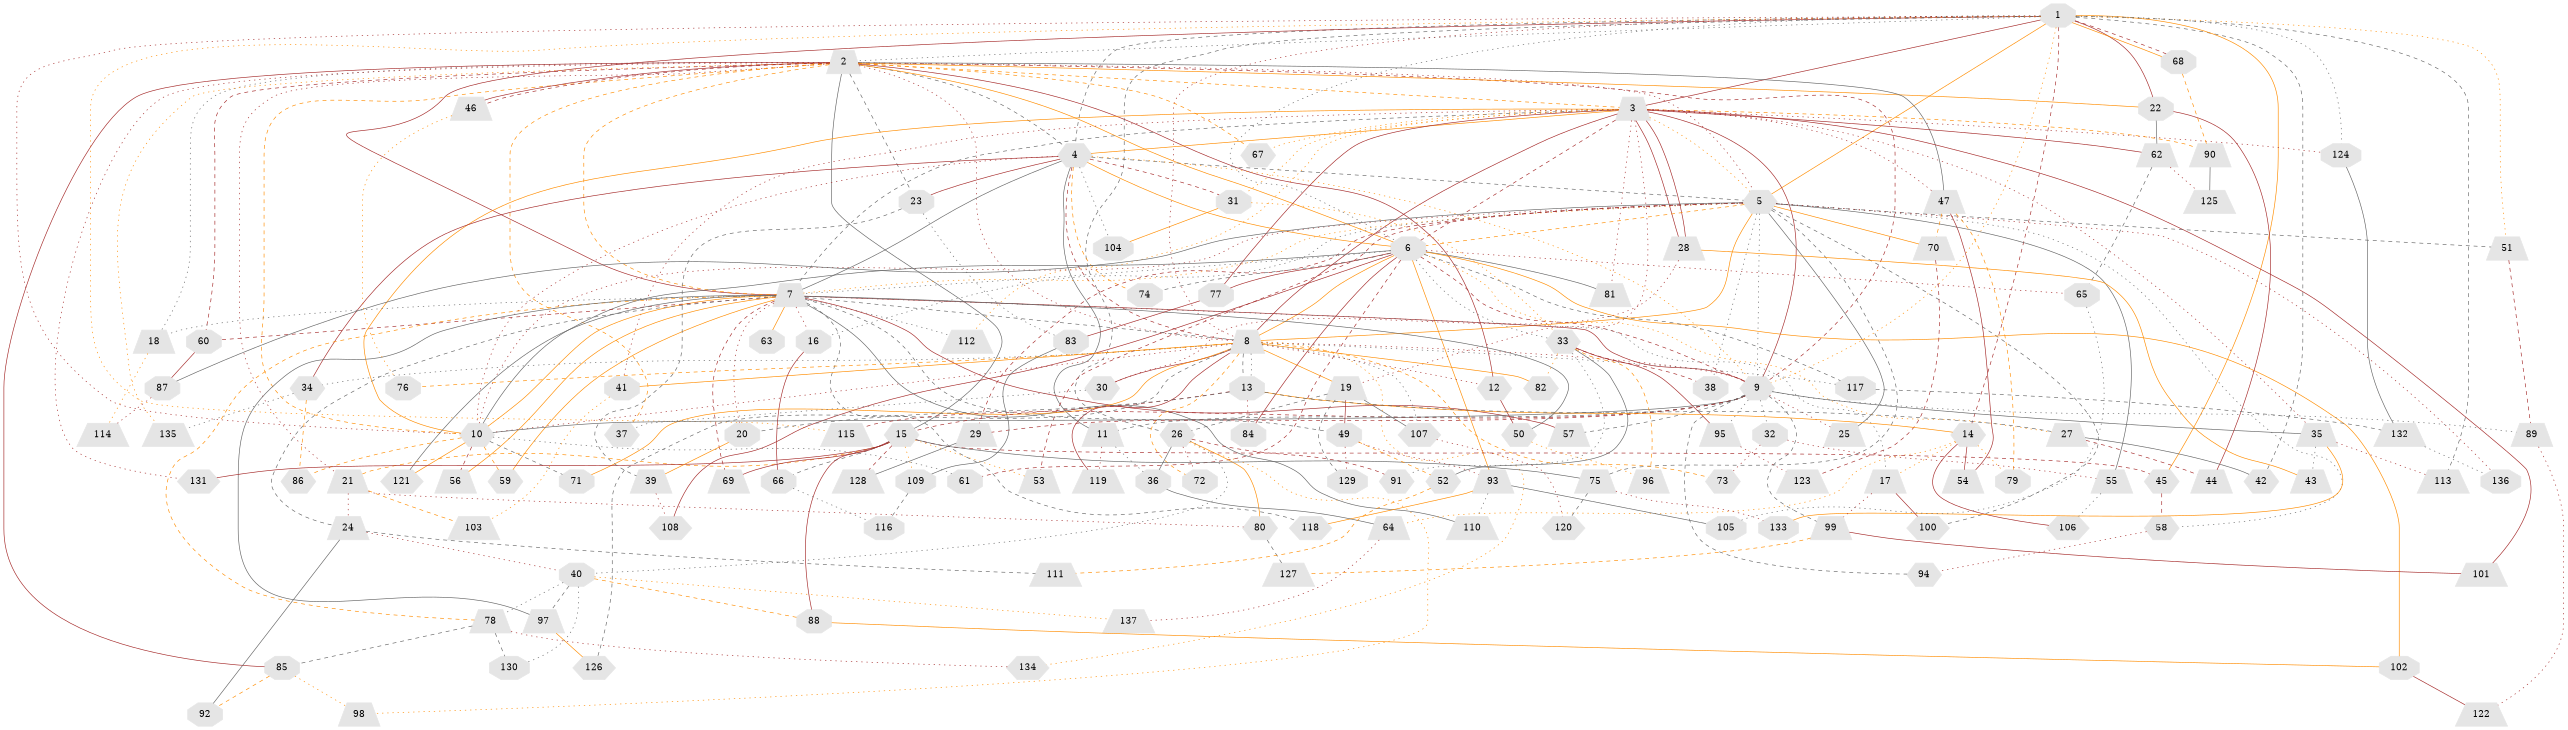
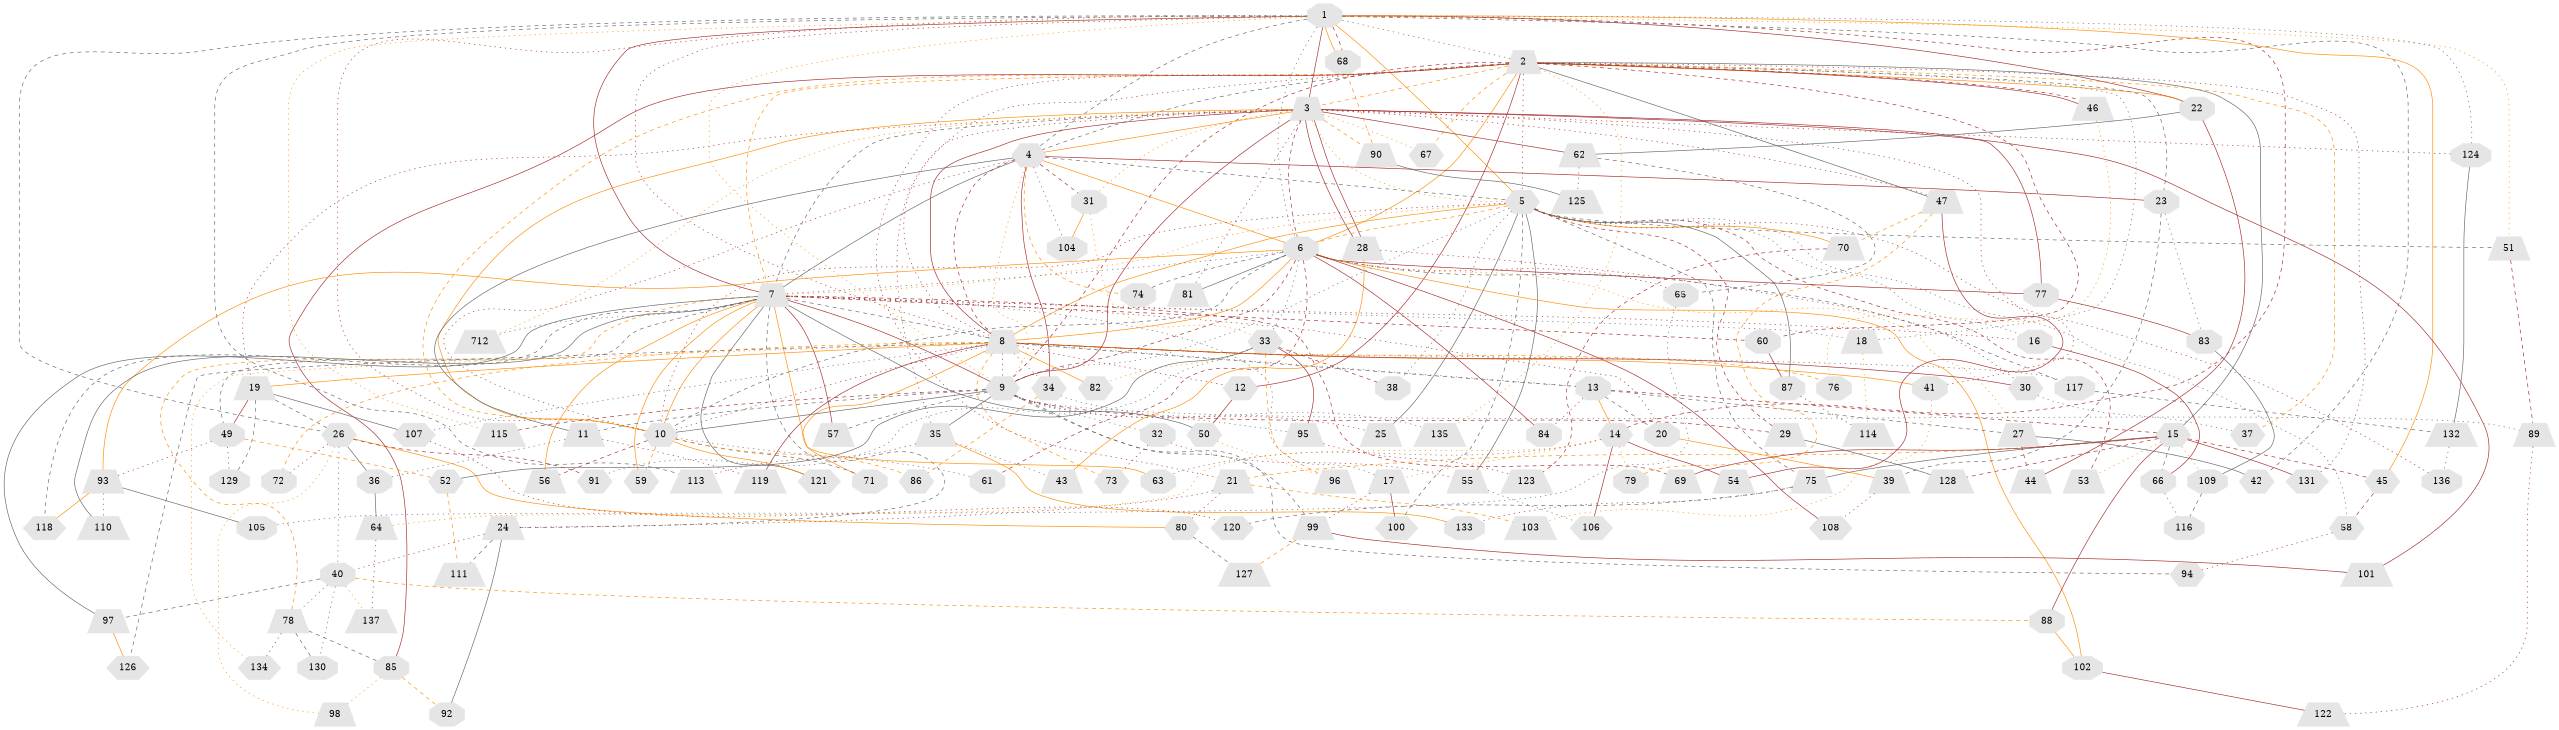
edge "6" -- "10": style solid -> dashed
node "112": label "112" -> "712"
edge "14" -- "63": added
